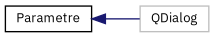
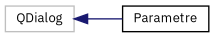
edge "QDialog" -> "Parametre": reversed
